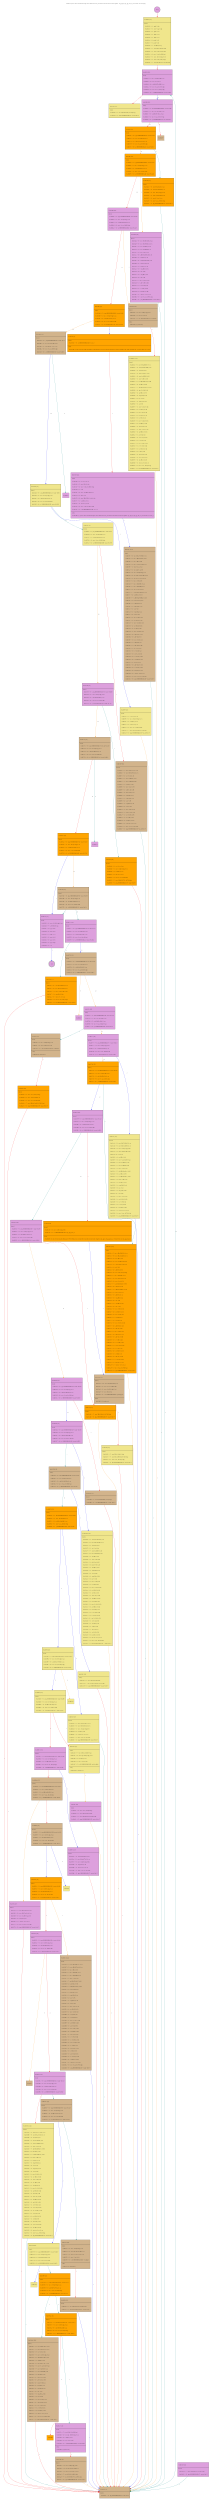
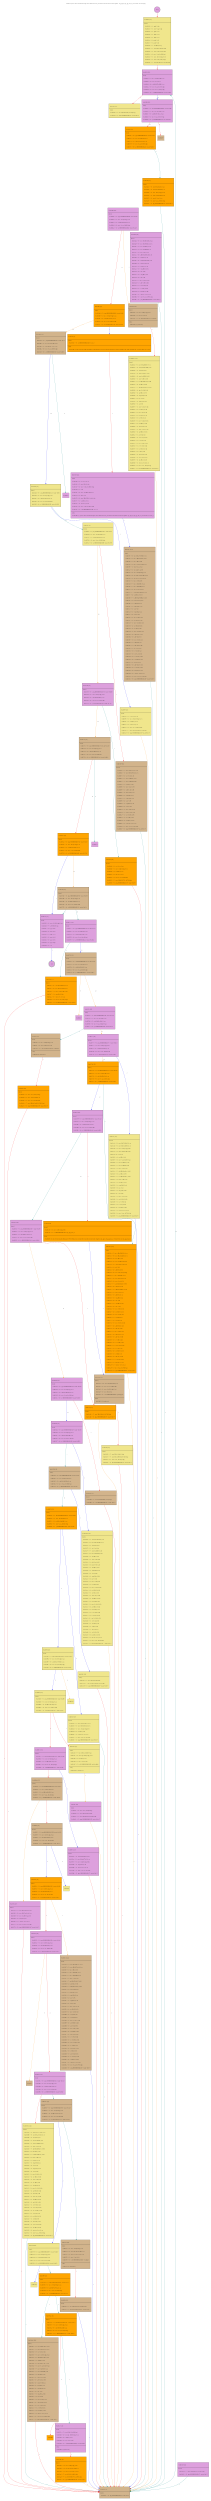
node "0x401682 [25]": removed
node "0x401a95 [31]": fillcolor tan -> orange
